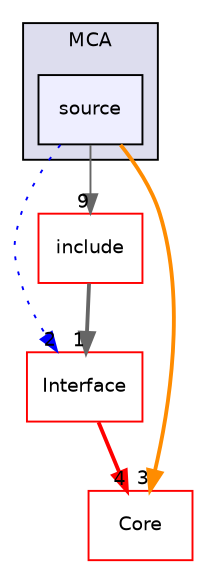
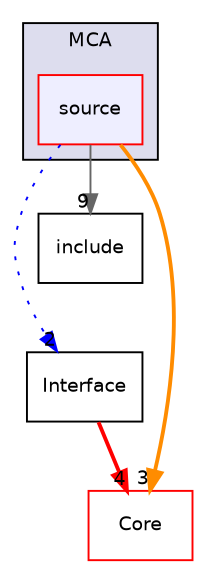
node "source": color black -> red
node "include": color red -> black
edge "include" -> "Interface": removed
node "Interface": color red -> black
